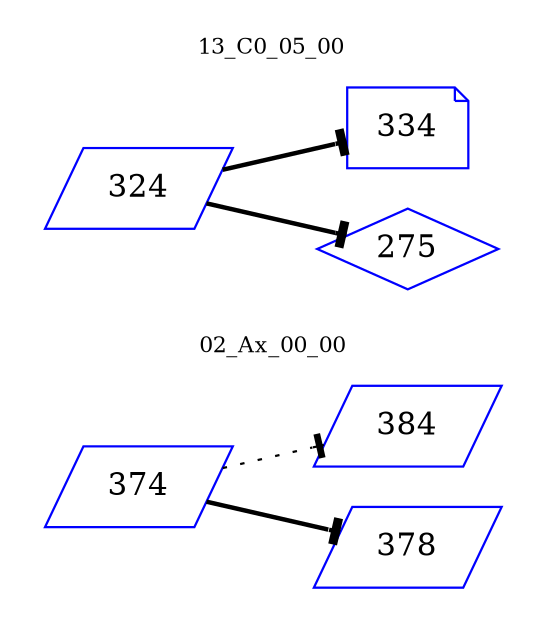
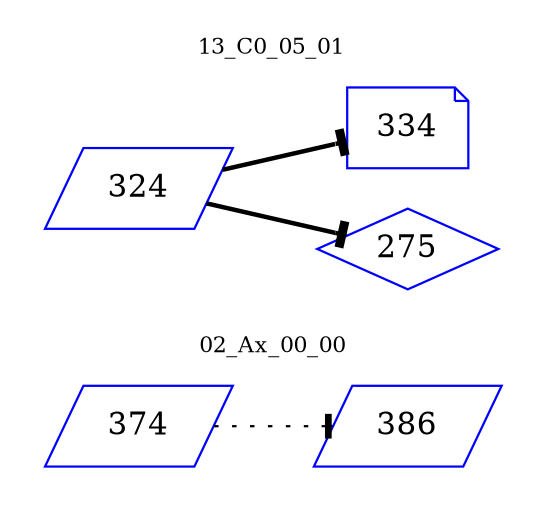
cluster "13_C0_05_00": label "13_C0_05_00" -> "13_C0_05_01"
node "384": label "384" -> "386"
node "378": removed
